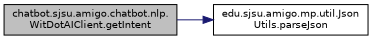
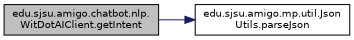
node "chatbot.sjsu.amigo.chatbot.nlp. WitDotAIClient.getIntent": label "chatbot.sjsu.amigo.chatbot.nlp. WitDotAIClient.getIntent" -> "edu.sjsu.amigo.chatbot.nlp. WitDotAIClient.getIntent"
